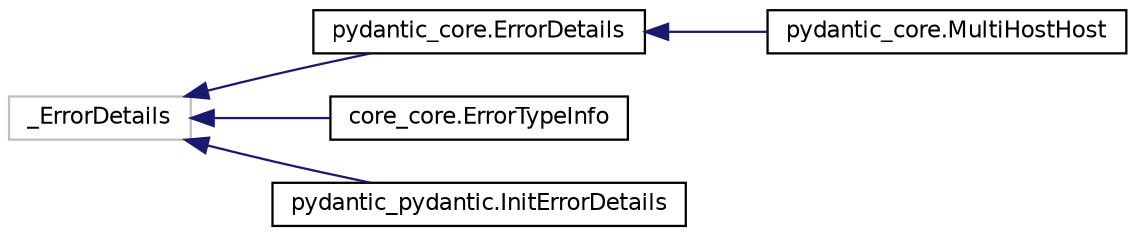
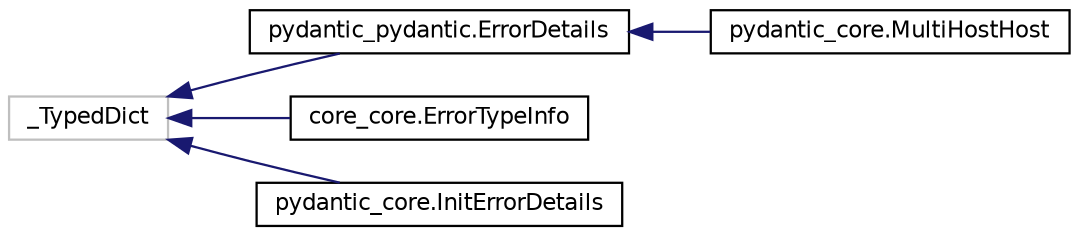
node "pydantic_core.ErrorDetails": label "pydantic_core.ErrorDetails" -> "pydantic_pydantic.ErrorDetails"
node "_ErrorDetails": label "_ErrorDetails" -> "_TypedDict"
node "pydantic_pydantic.InitErrorDetails": label "pydantic_pydantic.InitErrorDetails" -> "pydantic_core.InitErrorDetails"
